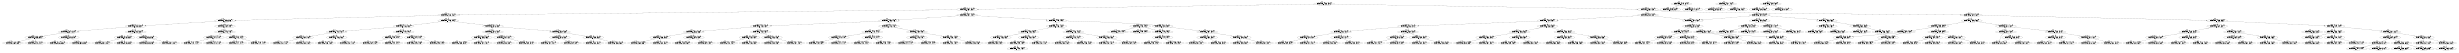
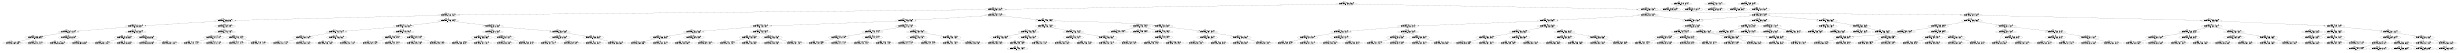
node "Node{data=[4138, 4138]}": removed
